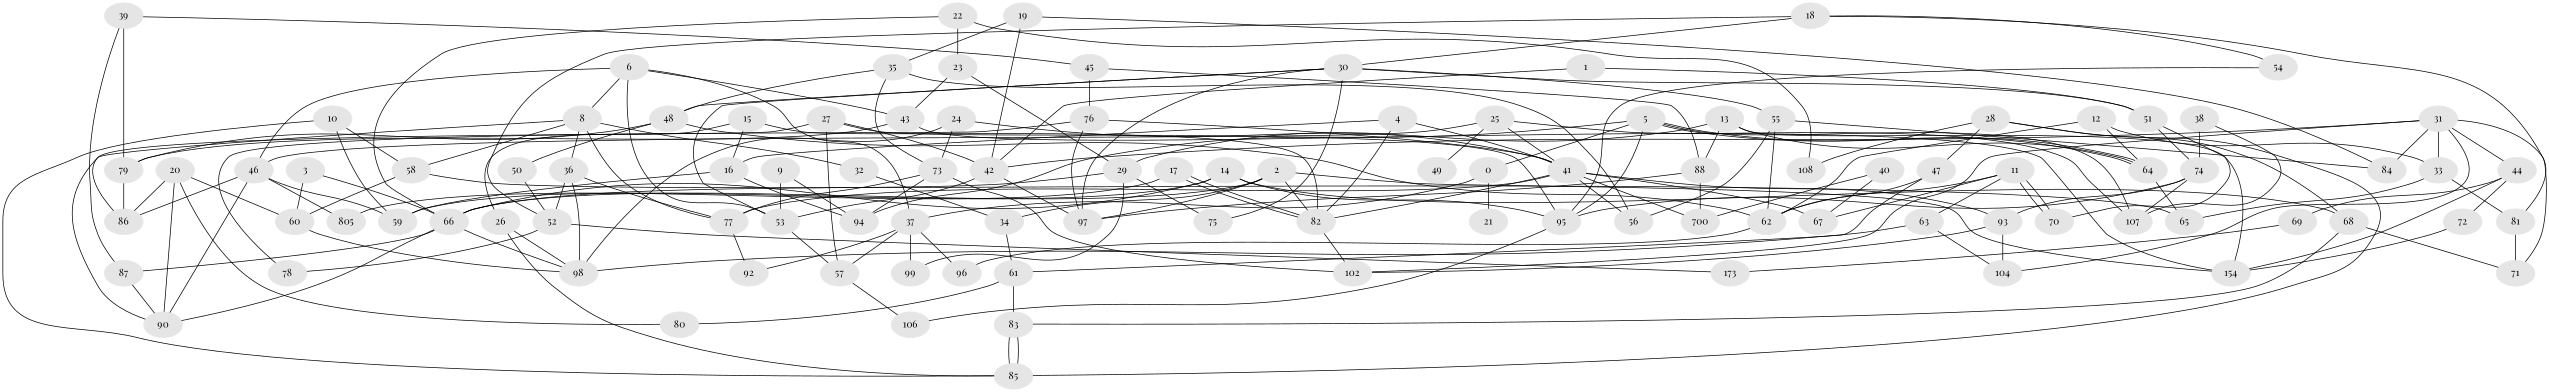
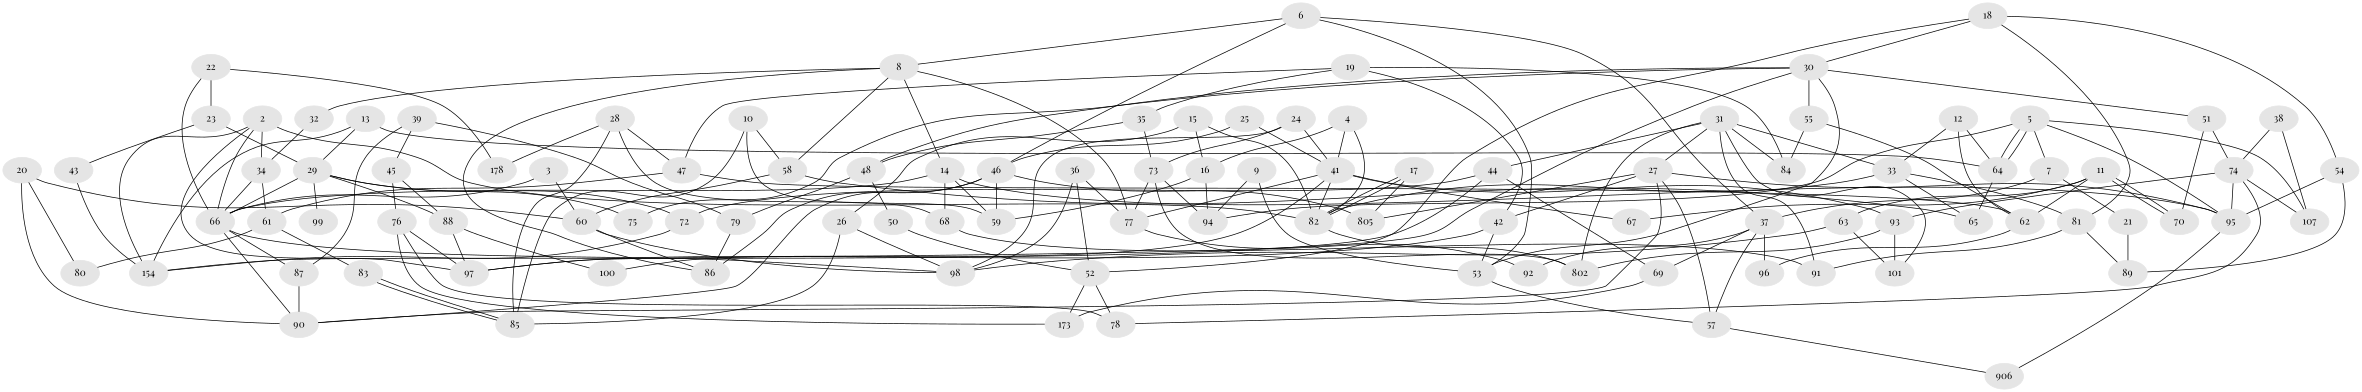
node "1": removed
edge "19" -- "47": added
edge "6" -- "43": removed
edge "76" -- "41": now "76" -- "173"
edge "25" -- "107": removed
edge "43" -- "79": removed
edge "31" -- "42": now "31" -- "27"
edge "13" -- "88": now "29" -- "88"
edge "8" -- "36": now "8" -- "14"
edge "48" -- "62": removed
node "49": removed
node "0": label "0" -> "7"
node "108": label "108" -> "178"
node "40": removed
edge "33" -- "82": added
edge "29" -- "72": added
edge "20" -- "86": now "60" -- "86"
edge "34" -- "66": added
edge "27" -- "805": added
node "56": removed
node "700": label "700" -> "100"
edge "37" -- "99": now "37" -- "69"
node "102": label "102" -> "802"
node "104": label "104" -> "101"
node "89": added
node "71": label "71" -> "91"
edge "74" -- "78": added
edge "68" -- "83": removed
node "106": label "106" -> "906"
